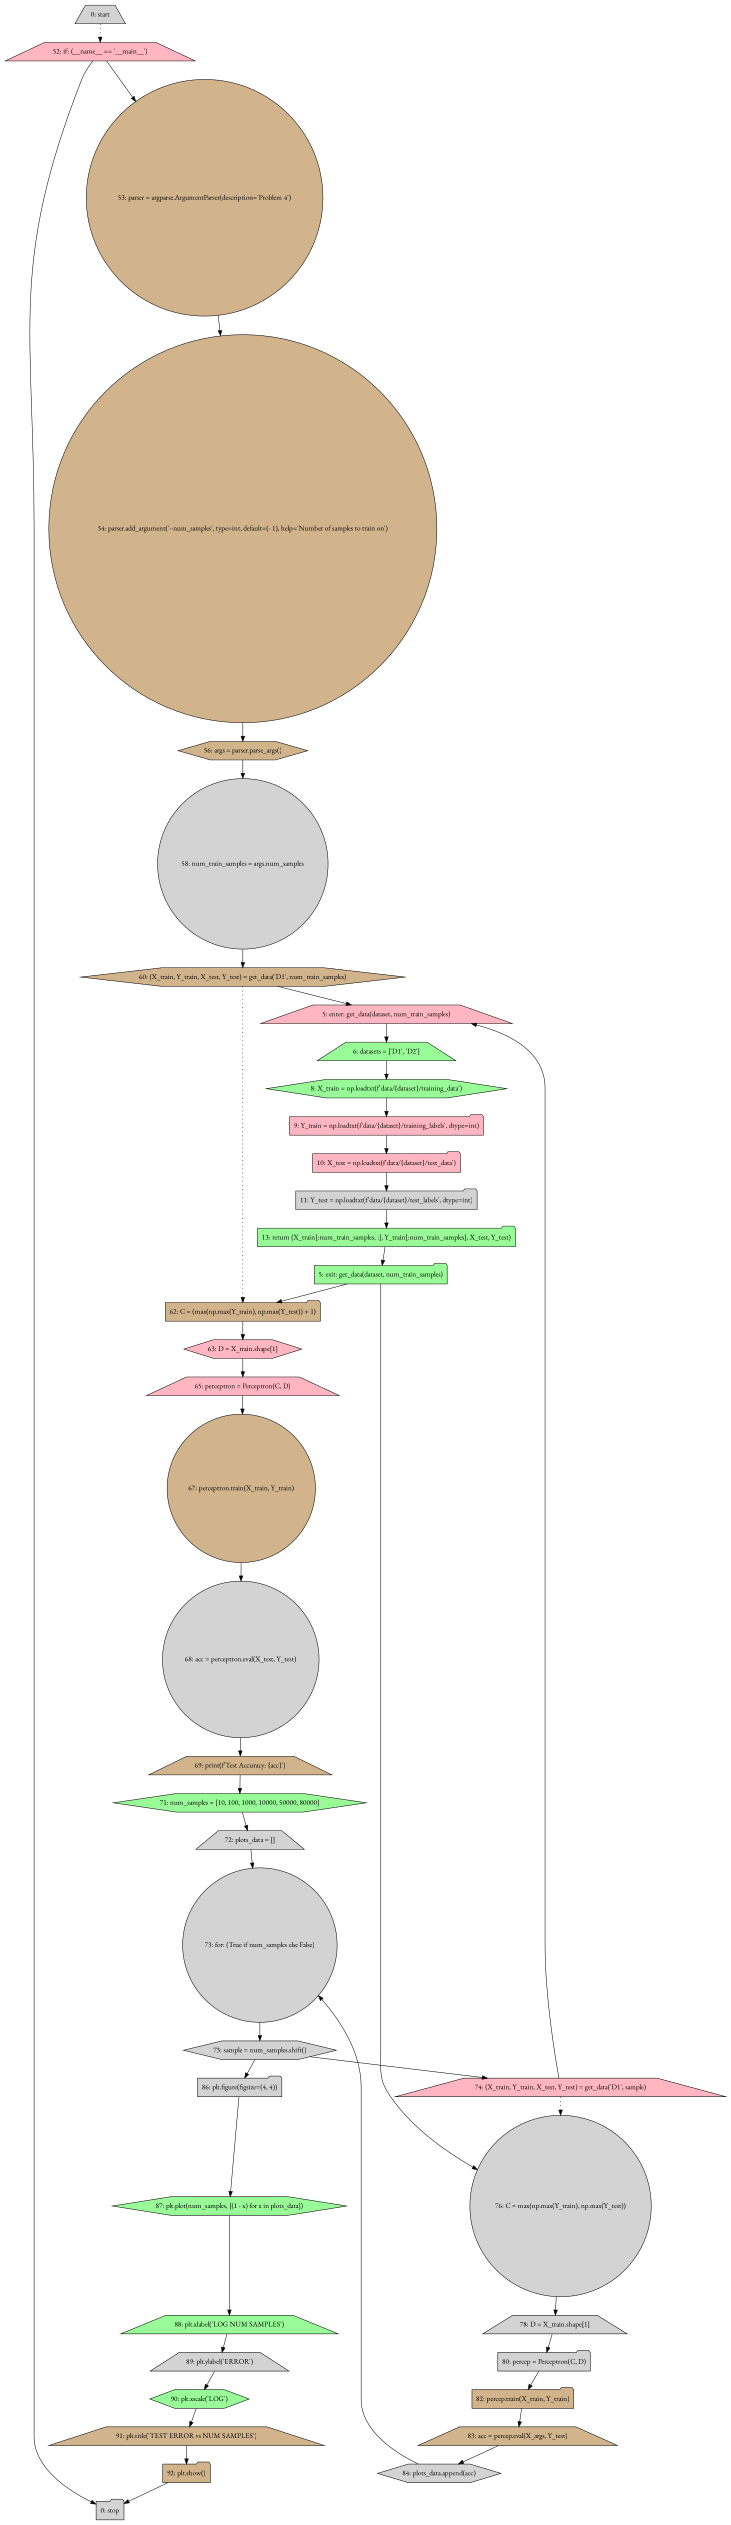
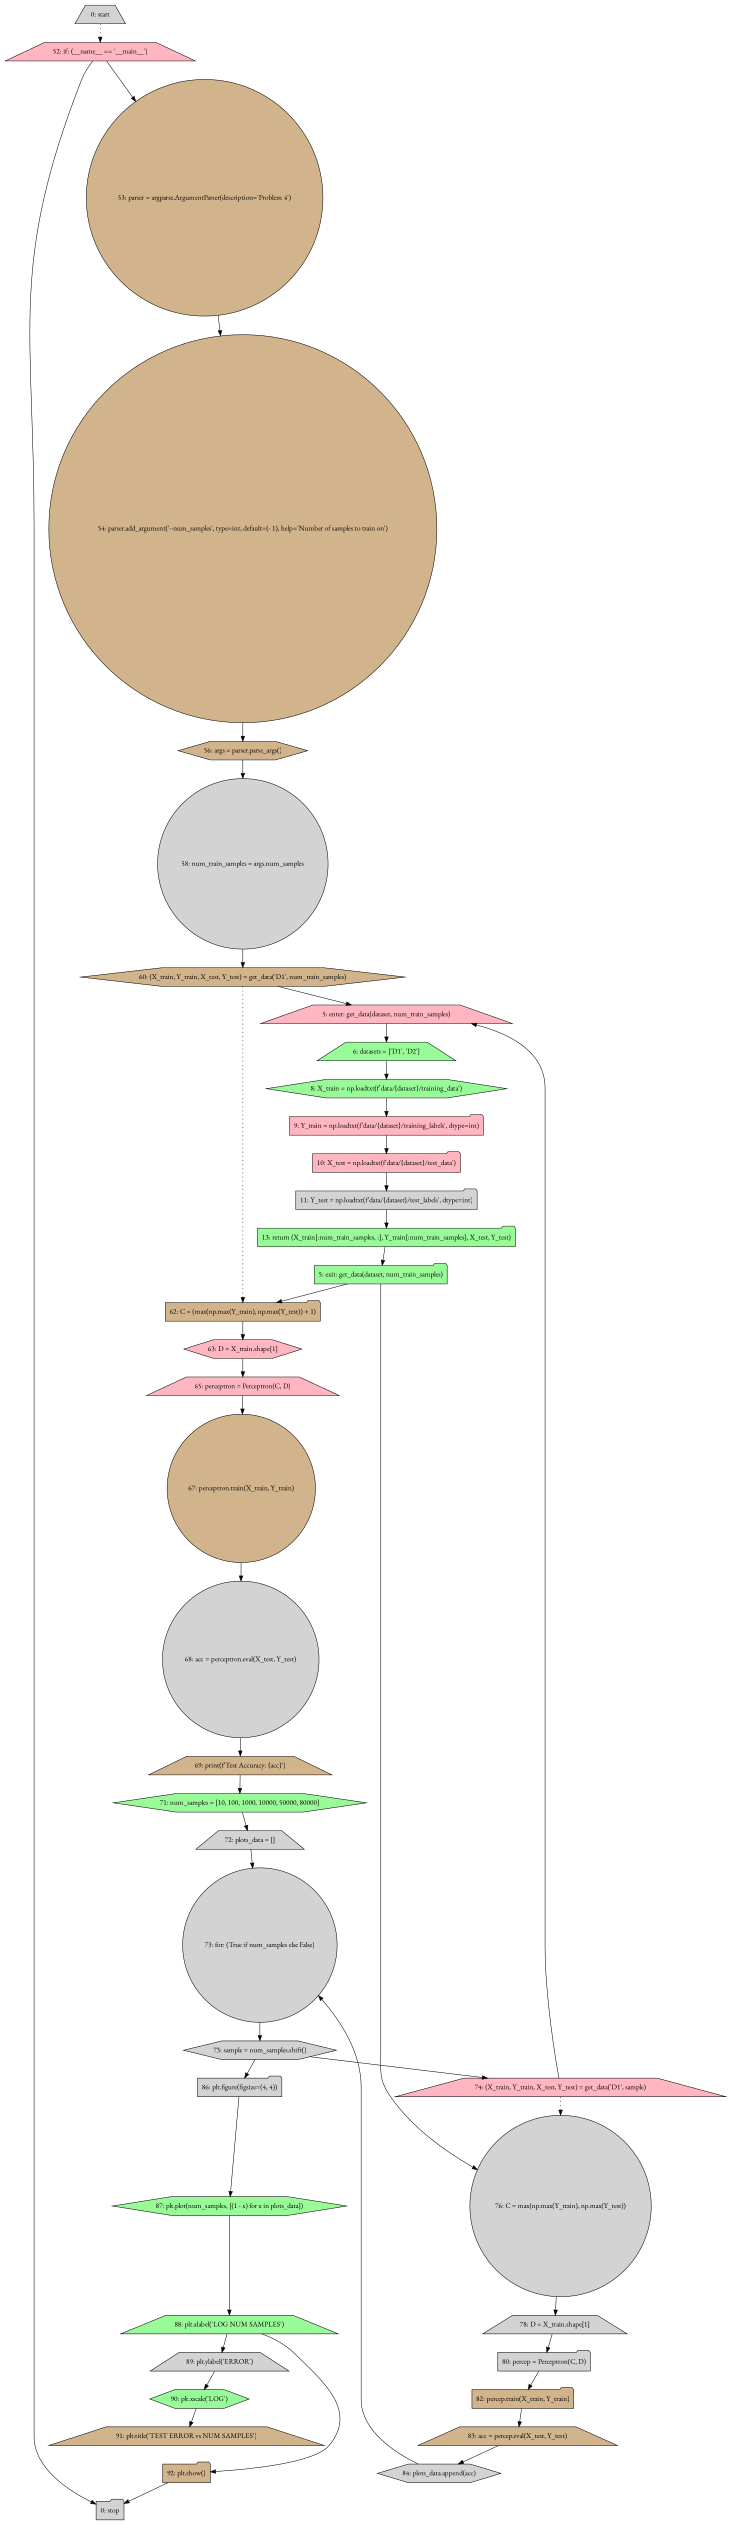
node "83: acc = percep.eval(X_args, Y_test)": label "83: acc = percep.eval(X_args, Y_test)" -> "83: acc = percep.eval(X_test, Y_test)"
edge "91: plt.title('TEST ERROR vs NUM SAMPLES')" -> "92: plt.show()": now "88: plt.xlabel('LOG NUM SAMPLES')" -> "92: plt.show()"
